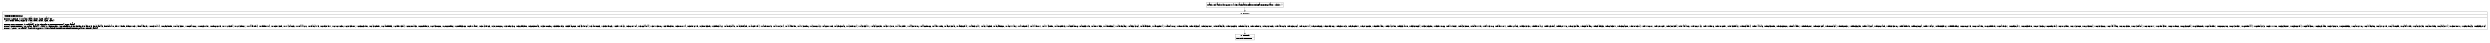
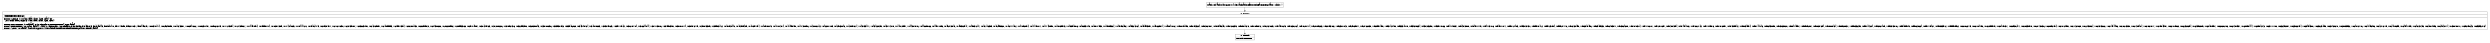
node "0: 0x0000": text "MTH_ENTER_BLOCK" -> "MTH_RETURN_BLOCK"
